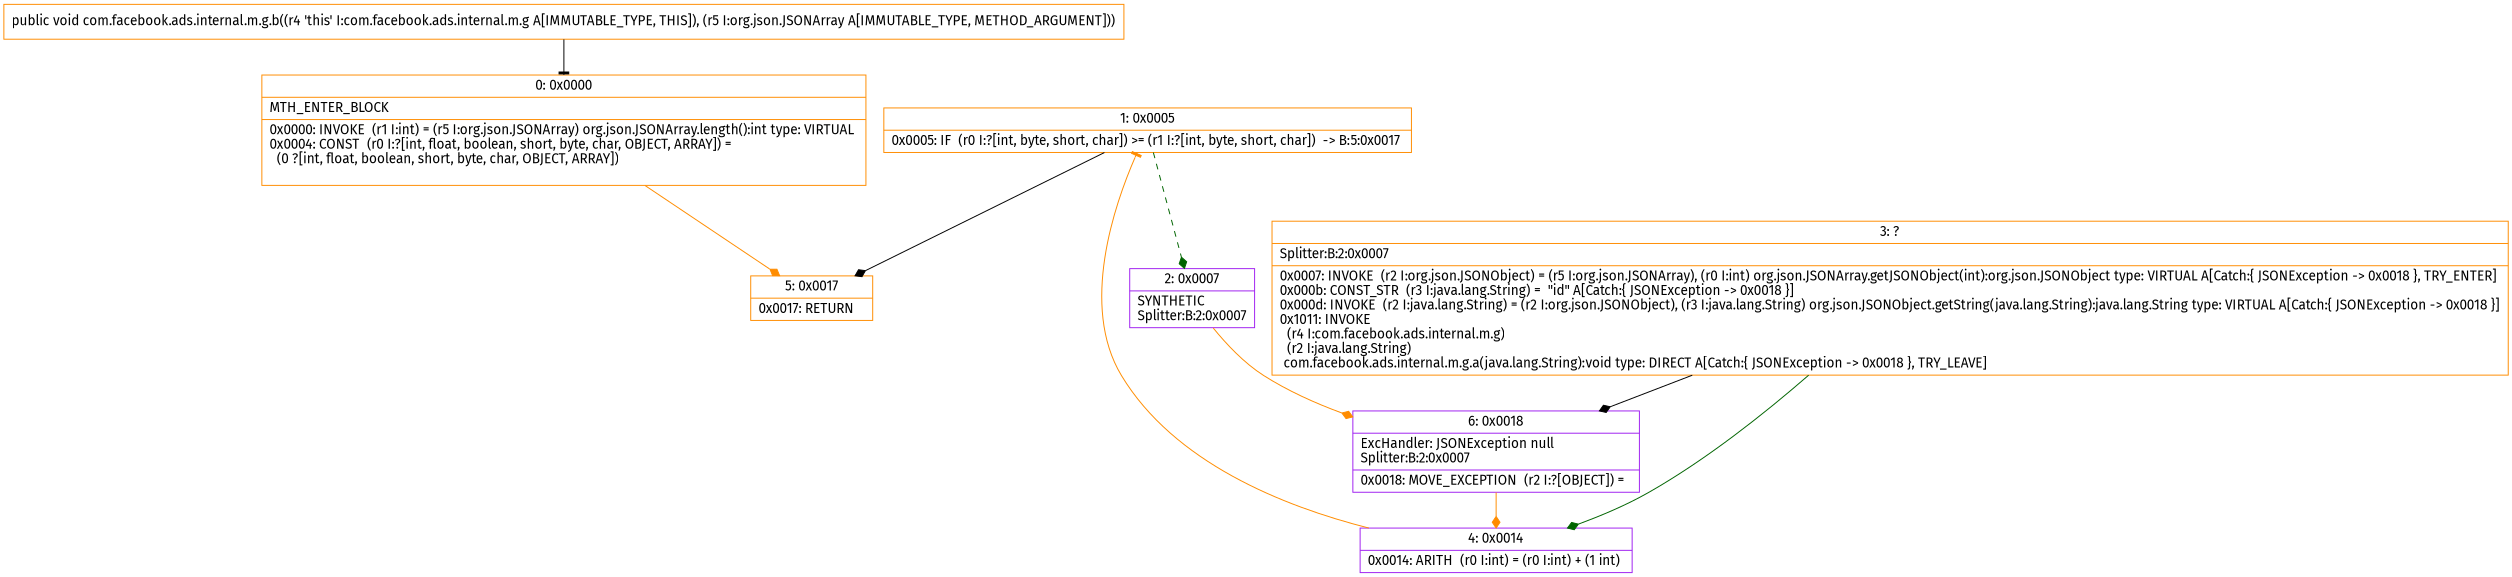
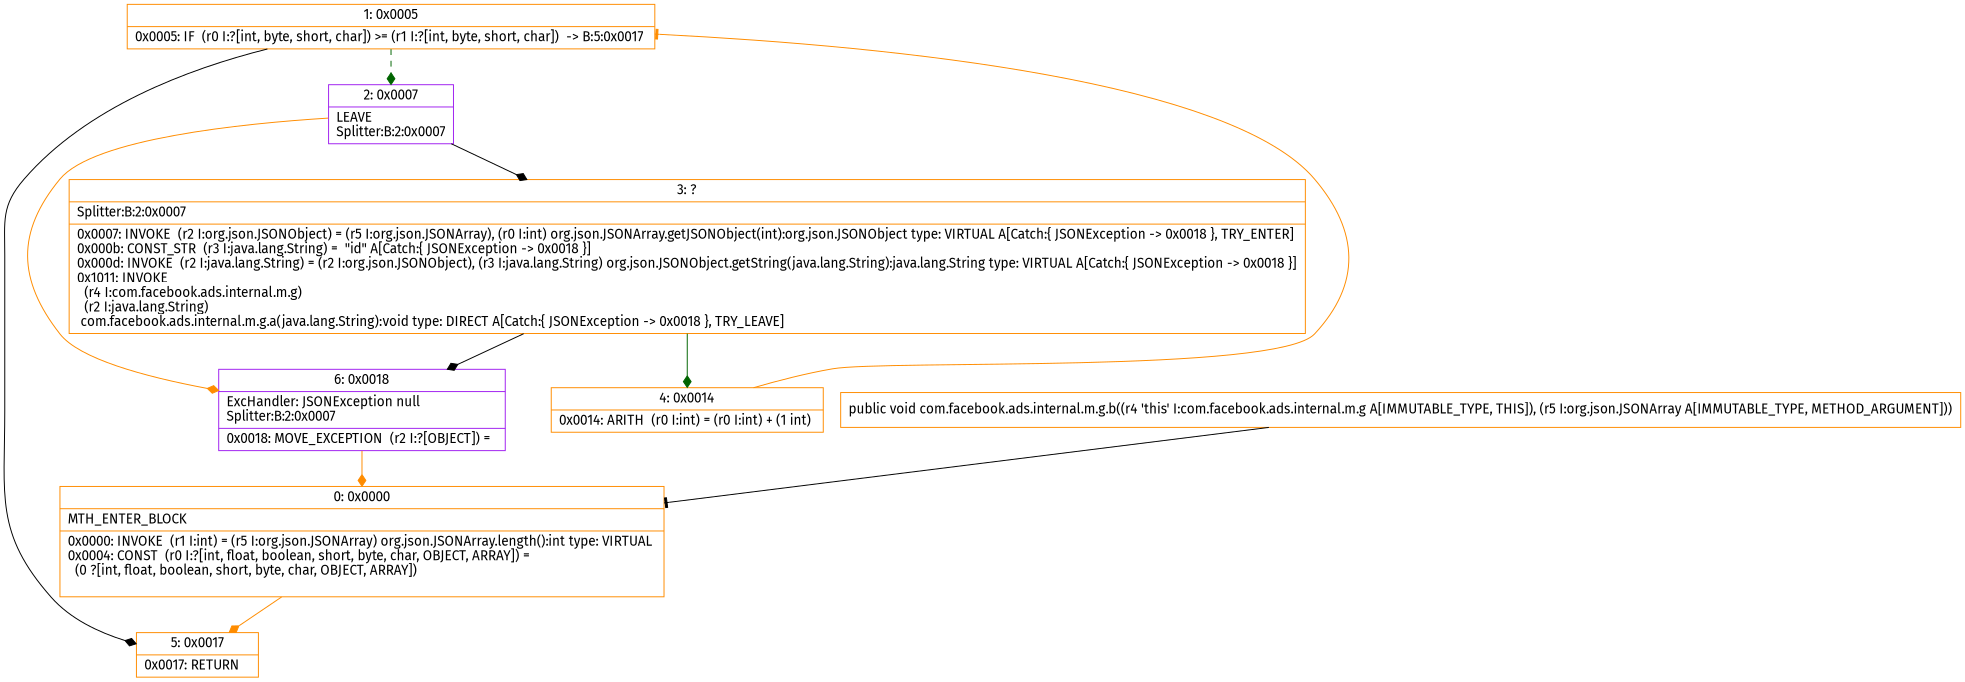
edge "2: 0x0007" -> "3: ?": added
node "2: 0x0007": text "SYNTHETIC" -> "LEAVE"
edge "6: 0x0018" -> "4: 0x0014": now "6: 0x0018" -> "0: 0x0000"
node "4: 0x0014": color purple -> darkorange
